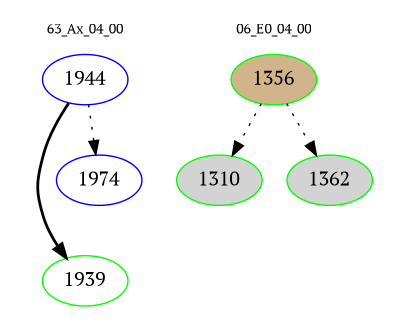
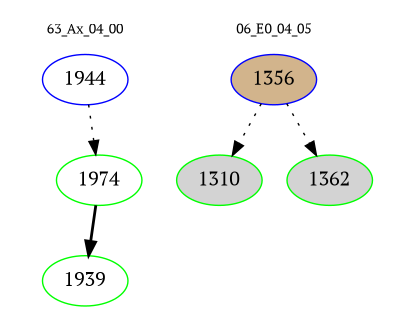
cluster "06_E0_04_00": label "06_E0_04_00" -> "06_E0_04_05"
node "1356": color green -> blue
edge "1944" -> "1939": now "1974" -> "1939"
node "1974": color blue -> green
